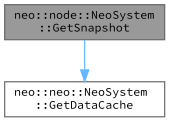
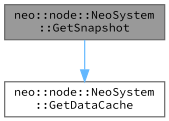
node "neo::neo::NeoSystem ::GetDataCache": label "neo::neo::NeoSystem ::GetDataCache" -> "neo::node::NeoSystem ::GetDataCache"
